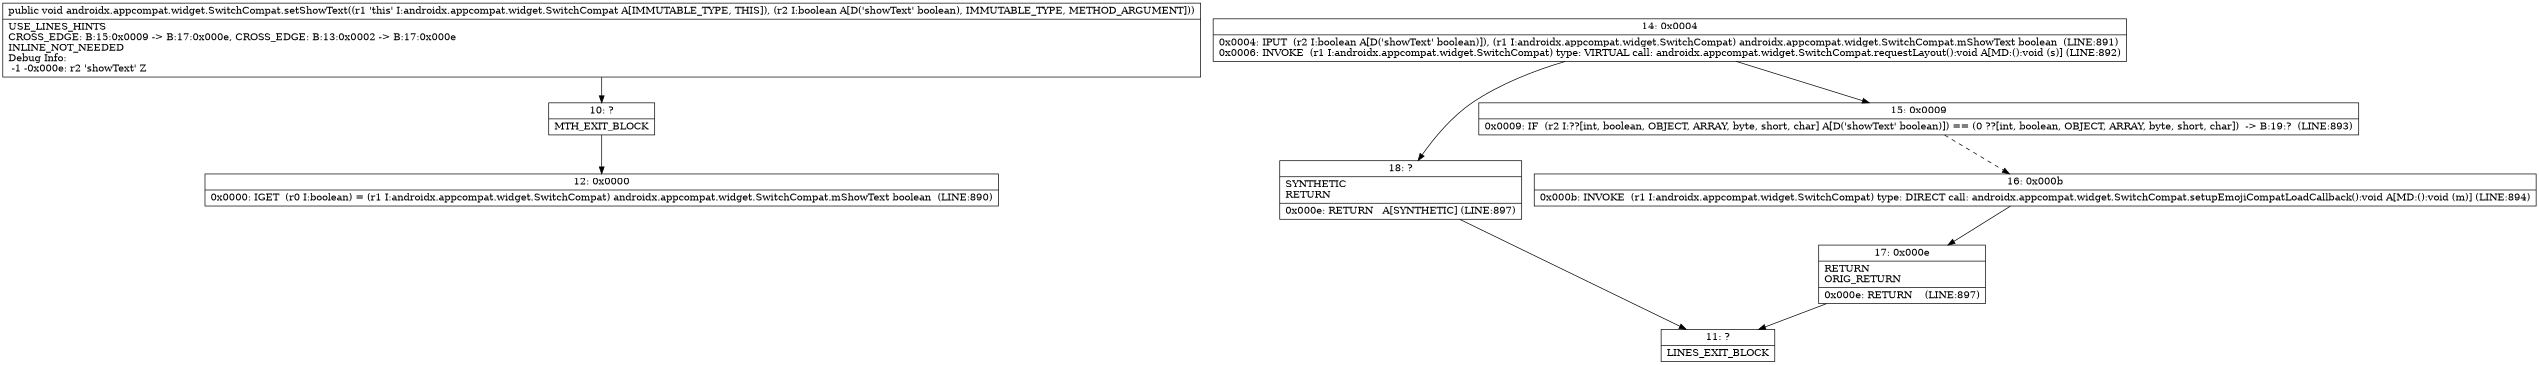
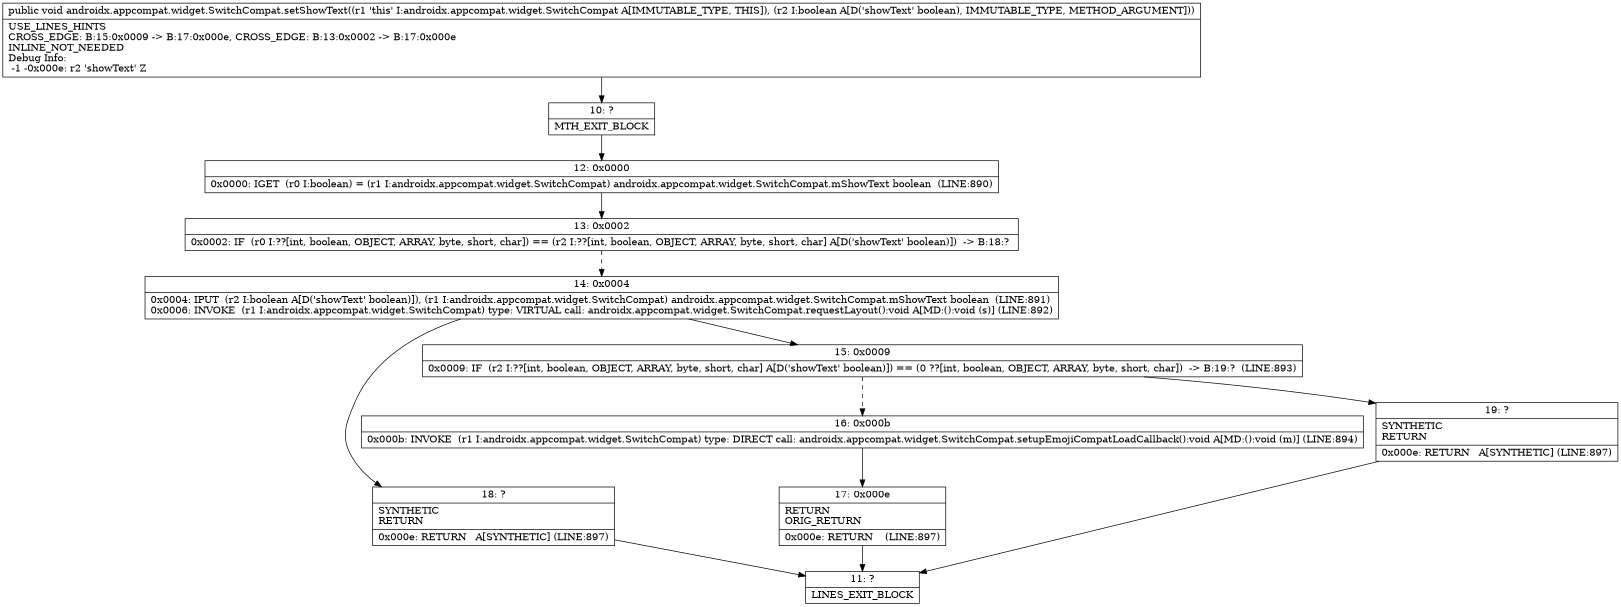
node "13: 0x0002": added
node "19: ?": added
